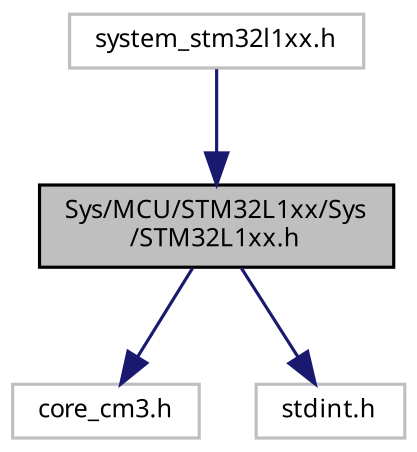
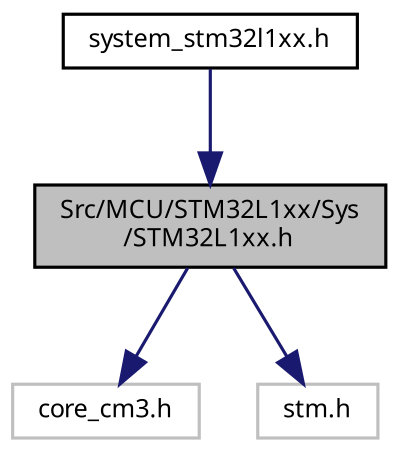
node "system_stm32l1xx.h": color grey75 -> black
node "Sys/MCU/STM32L1xx/Sys /STM32L1xx.h": label "Sys/MCU/STM32L1xx/Sys /STM32L1xx.h" -> "Src/MCU/STM32L1xx/Sys /STM32L1xx.h"
node "stdint.h": label "stdint.h" -> "stm.h"
